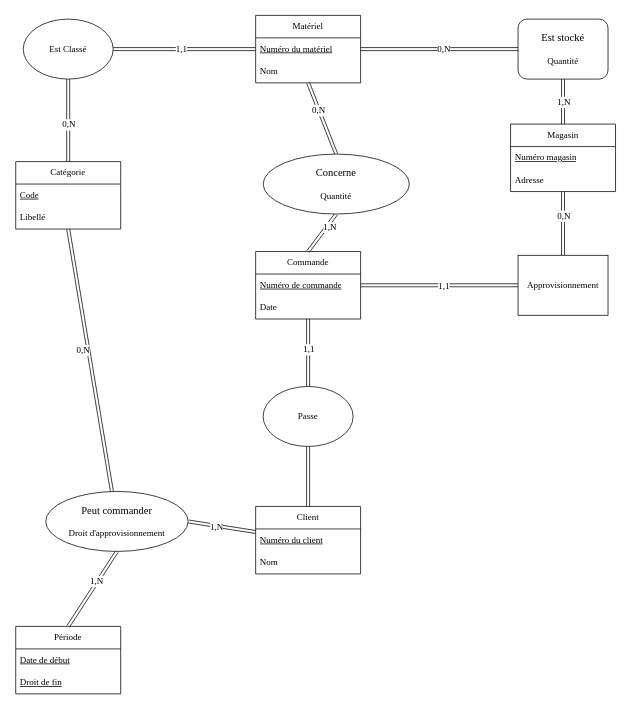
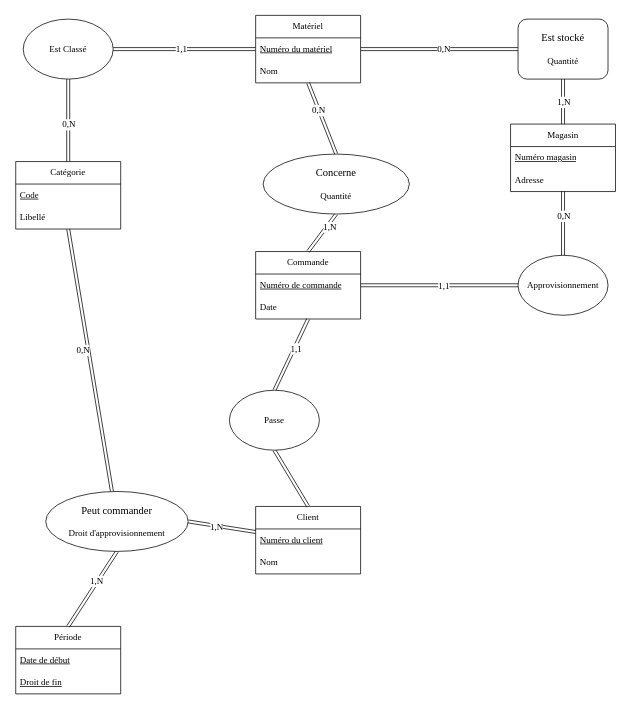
node "Approvisionnement": shape rectangle -> ellipse
node "Passe": moved (308, 417) -> (274, 420)
